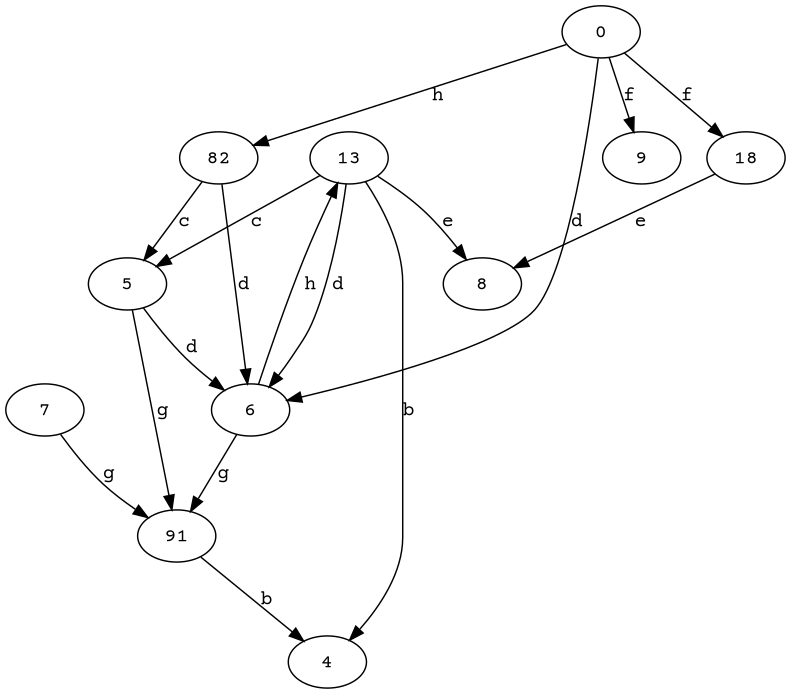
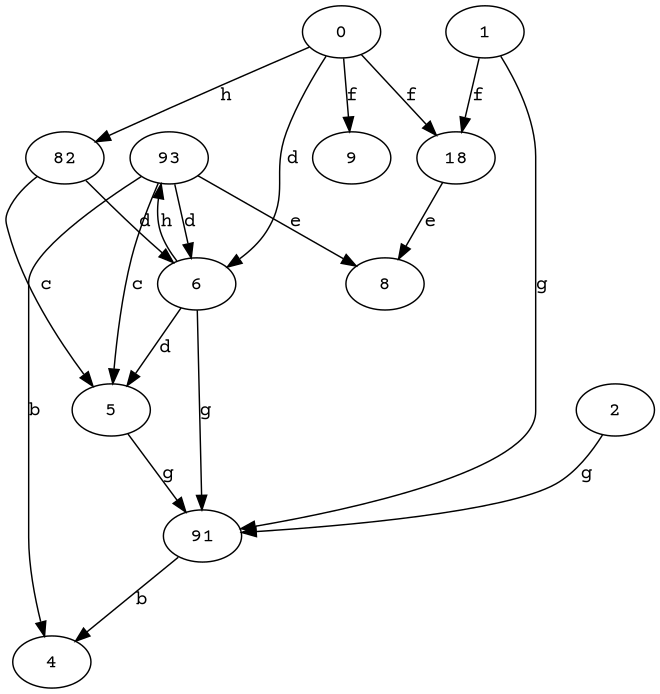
node "1": added
node "13": label "13" -> "93"
edge "5" -> "6": reversed
node "7": label "7" -> "2"
